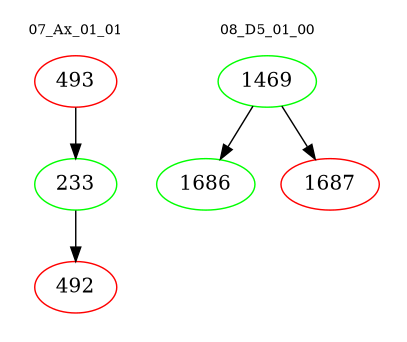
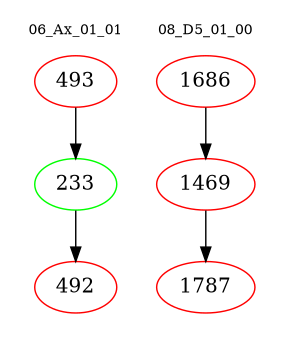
cluster "07_Ax_01_01": label "07_Ax_01_01" -> "06_Ax_01_01"
node "1469": color green -> red
edge "1469" -> "1686": reversed
node "1686": color green -> red
node "1687": label "1687" -> "1787"
